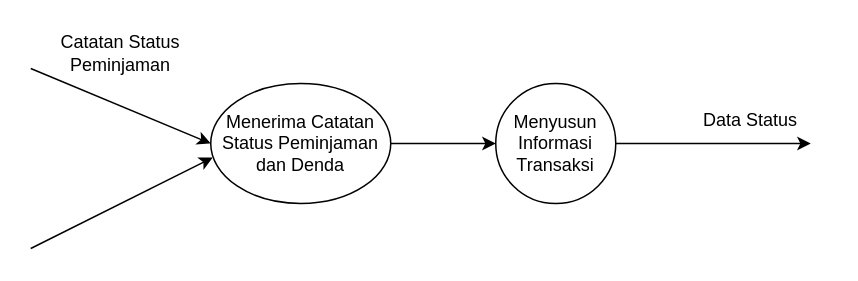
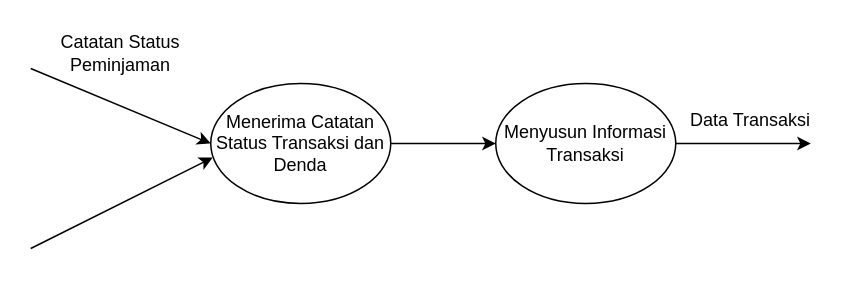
node "Data Status": label "Data Status" -> "Data Transaksi"
node "Menerima Catatan Status Peminjaman dan Denda": label "Menerima Catatan Status Peminjaman dan Denda" -> "Menerima Catatan Status Transaksi dan Denda"
node "Menyusun Informasi Transaksi": size 120x120 -> 180x120
